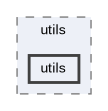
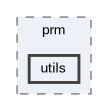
cluster "utils": label "utils" -> "prm"
